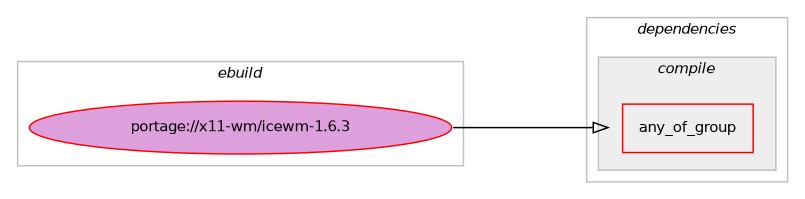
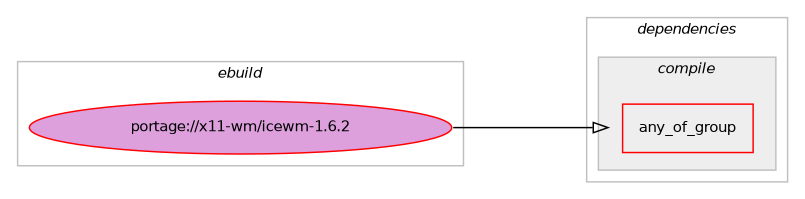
node "portage://x11-wm/icewm-1.6.3": label "portage://x11-wm/icewm-1.6.3" -> "portage://x11-wm/icewm-1.6.2"
